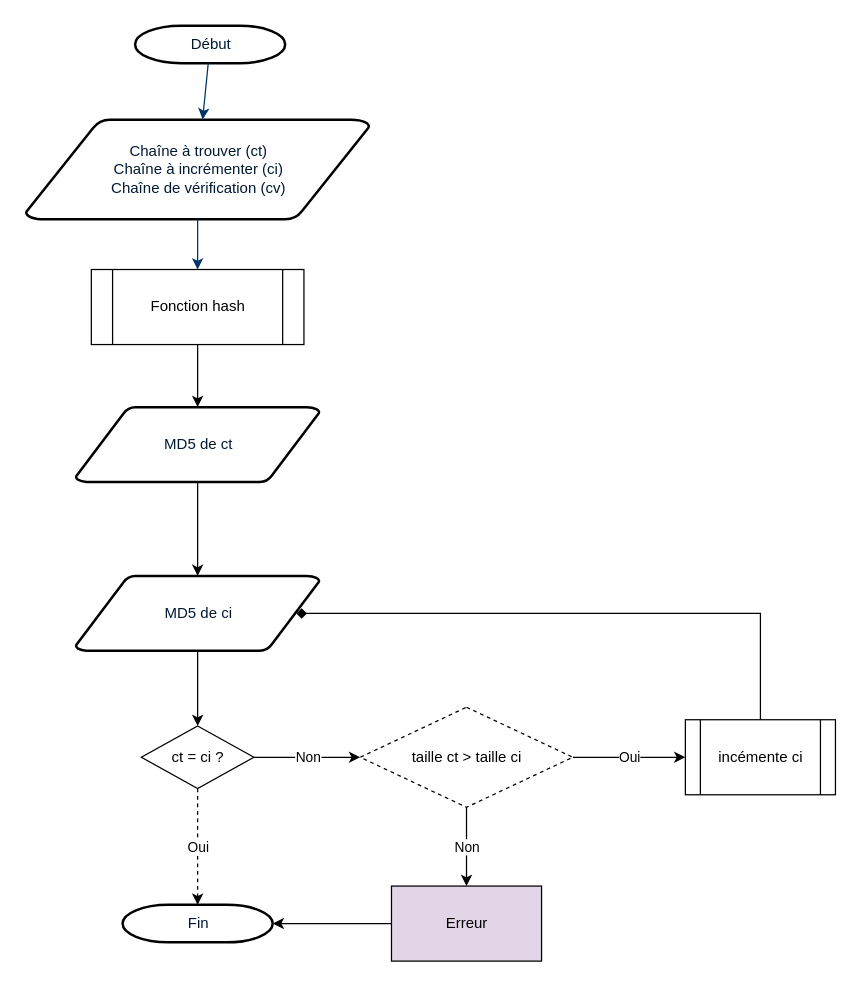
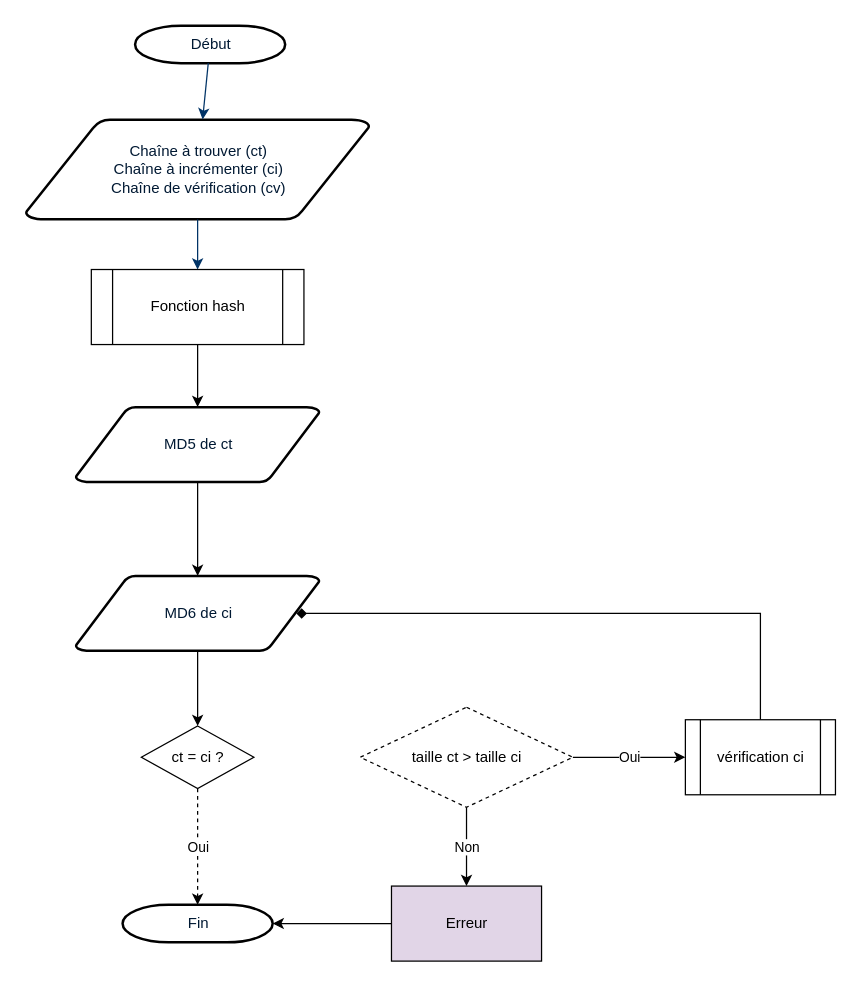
node "MD5 de ci": label "MD5 de ci" -> "MD6 de ci"
edge "ct = ci ?" -> "taille ct > taille ci": removed, label "Non"
node "incémente ci": label "incémente ci" -> "vérification ci"
